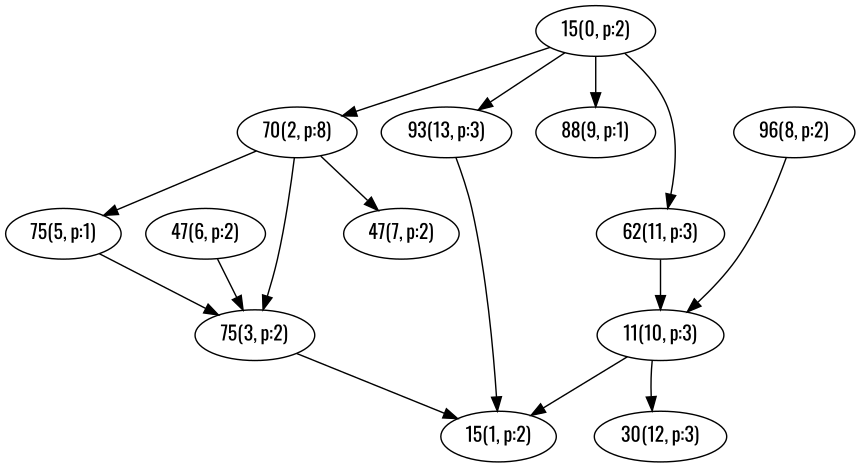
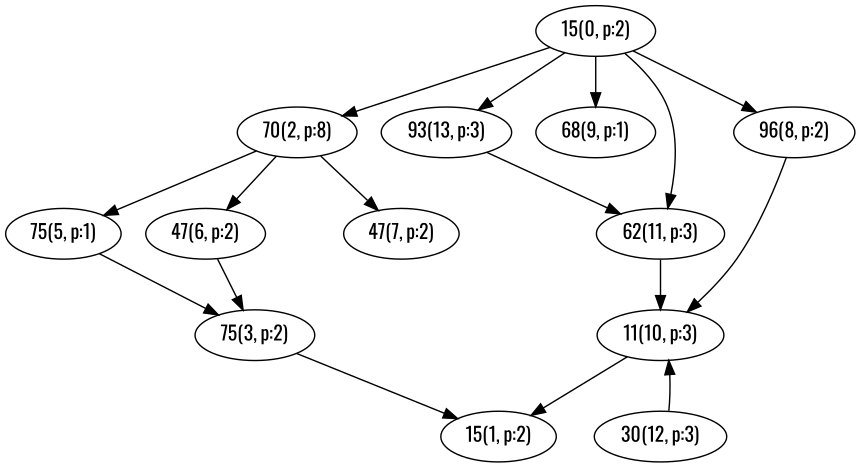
edge "15(0, p:2)" -> "96(8, p:2)": added
node "88(9, p:1)": label "88(9, p:1)" -> "68(9, p:1)"
edge "70(2, p:8)" -> "75(3, p:2)": now "70(2, p:8)" -> "47(6, p:2)"
edge "93(13, p:3)" -> "15(1, p:2)": now "93(13, p:3)" -> "62(11, p:3)"
edge "11(10, p:3)" -> "30(12, p:3)": reversed
